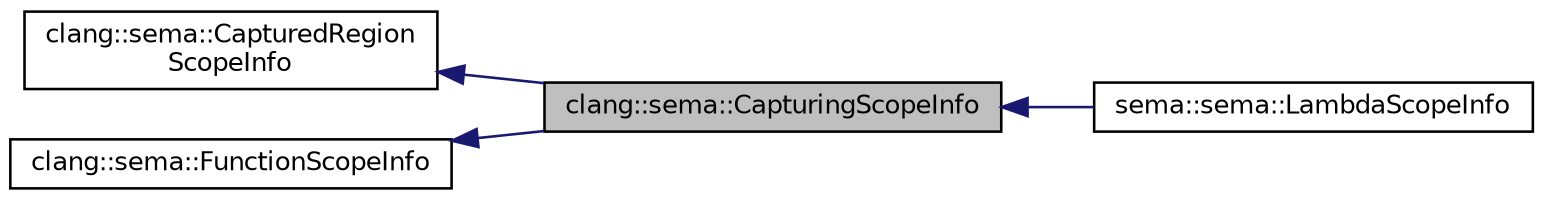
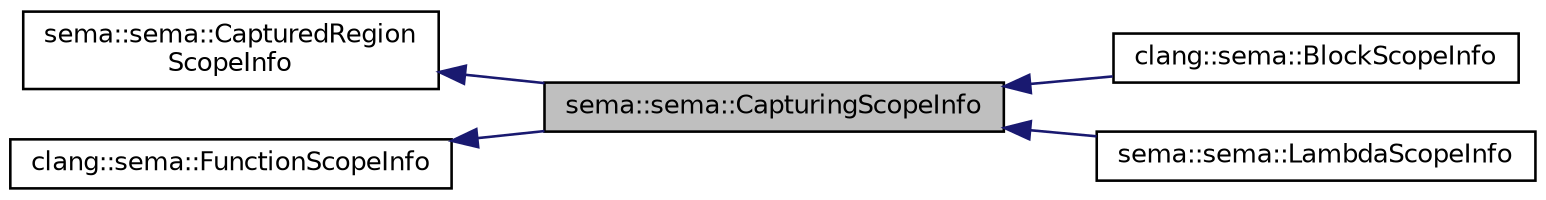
node "clang::sema::CapturedRegion ScopeInfo": label "clang::sema::CapturedRegion ScopeInfo" -> "sema::sema::CapturedRegion ScopeInfo"
node "clang::sema::BlockScopeInfo": added
node "clang::sema::CapturingScopeInfo": label "clang::sema::CapturingScopeInfo" -> "sema::sema::CapturingScopeInfo"
